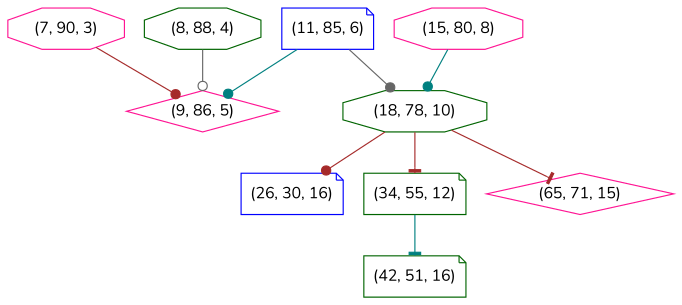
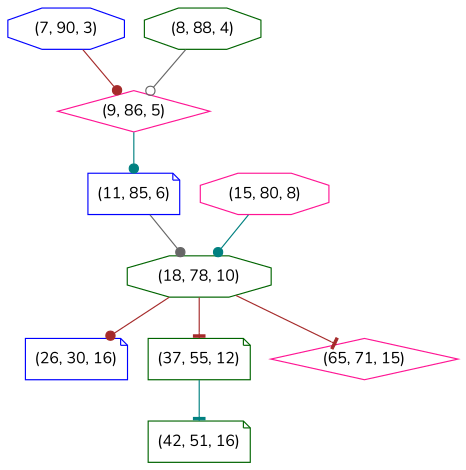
node "(7, 90, 3)": color deeppink -> blue
edge "(11, 85, 6)" -> "(9, 86, 5)": reversed
node "(34, 55, 12)": label "(34, 55, 12)" -> "(37, 55, 12)"
